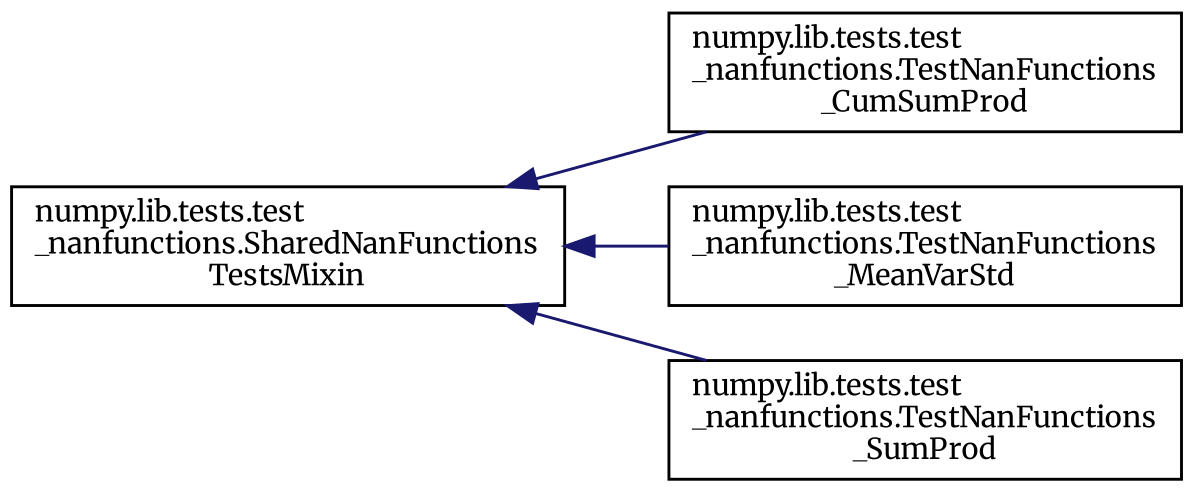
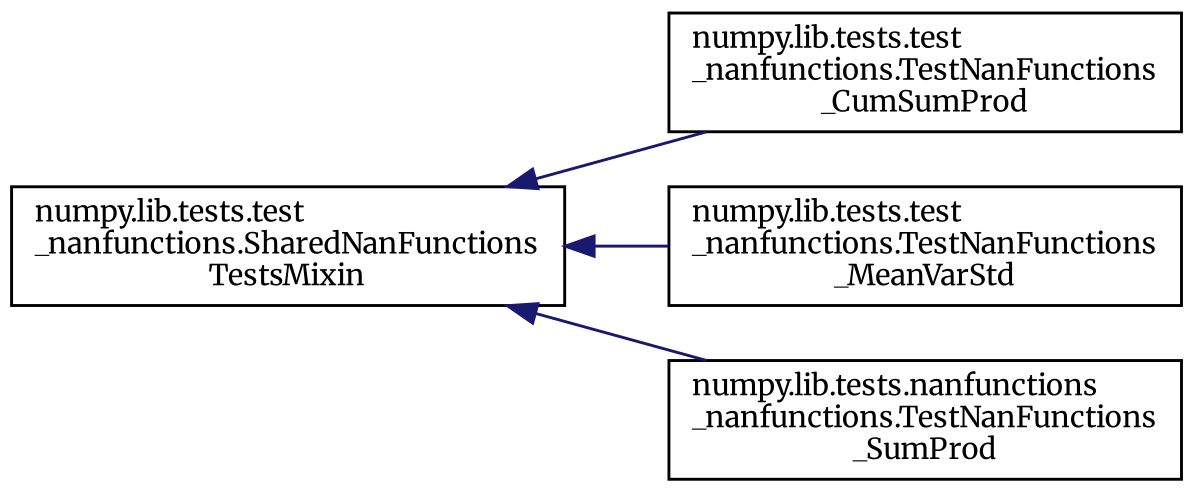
node "numpy.lib.tests.test _nanfunctions.TestNanFunctions _SumProd": label "numpy.lib.tests.test _nanfunctions.TestNanFunctions _SumProd" -> "numpy.lib.tests.nanfunctions _nanfunctions.TestNanFunctions _SumProd"
